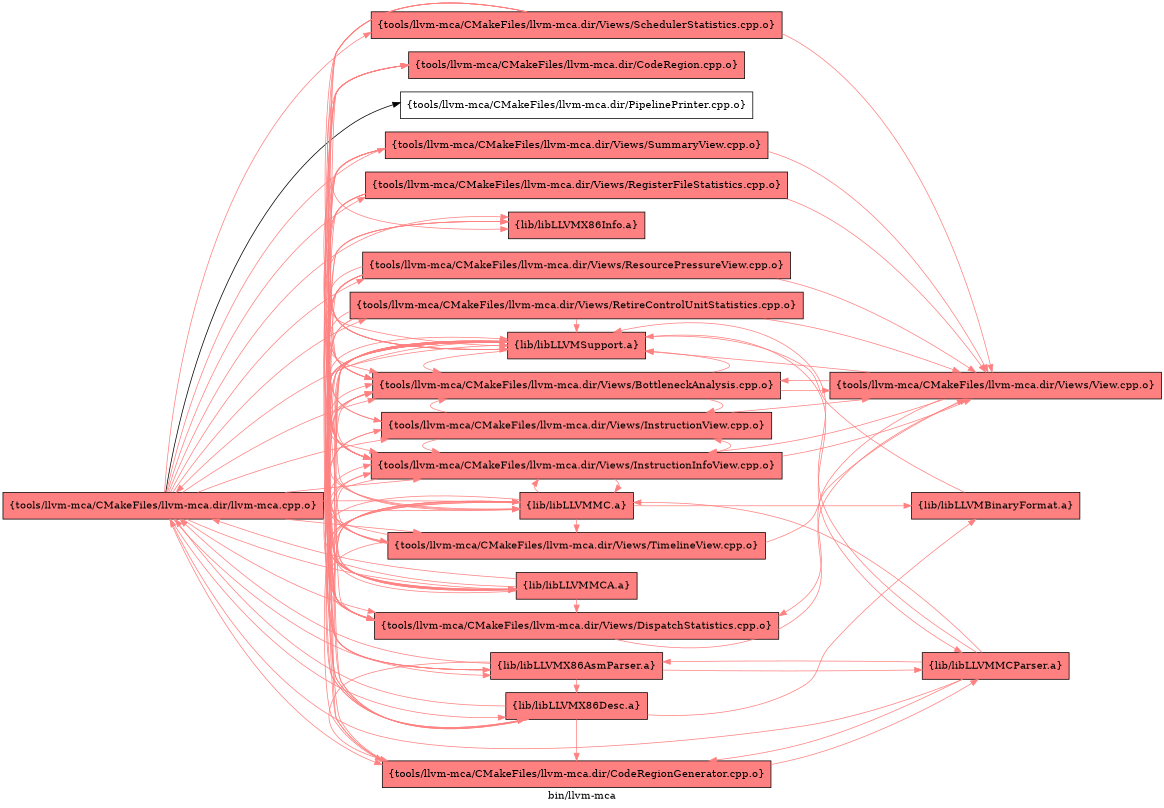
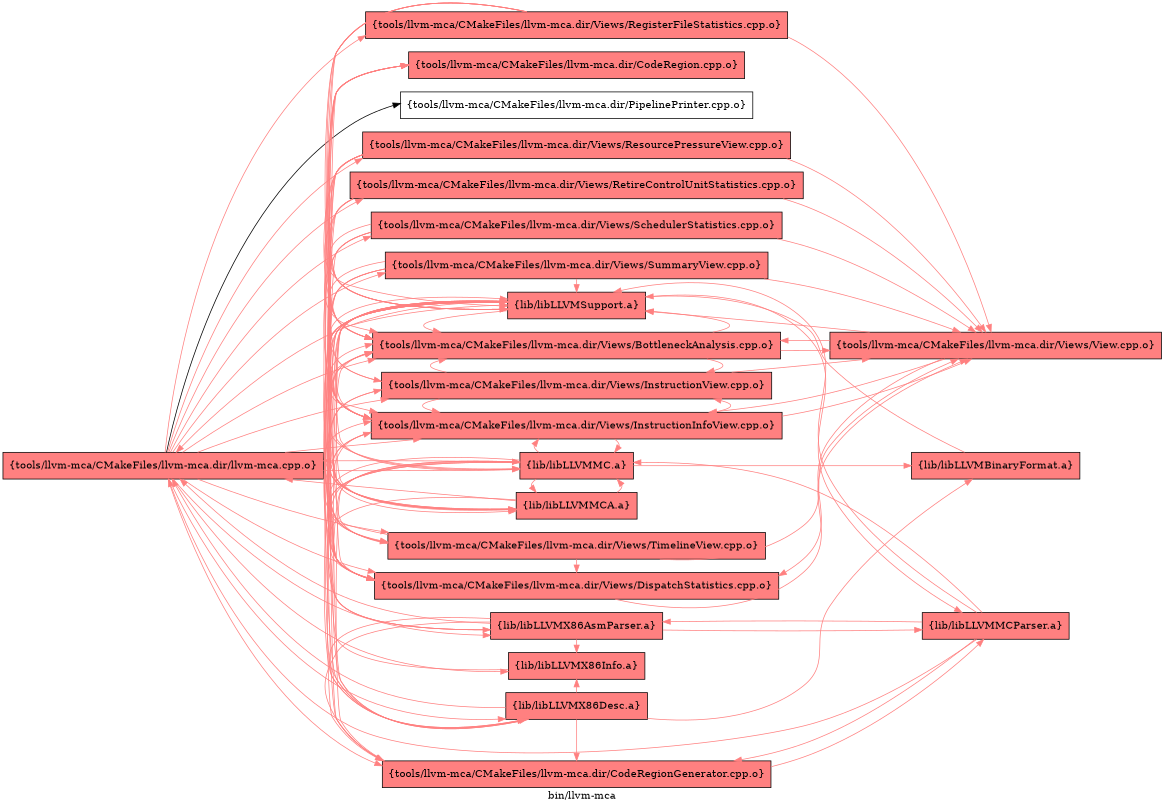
edge "{tools/llvm-mca/CMakeFiles/llvm-mca.dir/CodeRegion.cpp.o}" -> "{lib/libLLVMX86Info.a}": now "{tools/llvm-mca/CMakeFiles/llvm-mca.dir/CodeRegion.cpp.o}" -> "{lib/libLLVMSupport.a}"
edge "{tools/llvm-mca/CMakeFiles/llvm-mca.dir/llvm-mca.cpp.o}" -> "{lib/libLLVMMCA.a}": removed
